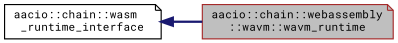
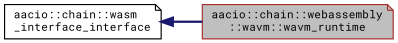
node "aacio::chain::wasm _runtime_interface": label "aacio::chain::wasm _runtime_interface" -> "aacio::chain::wasm _interface_interface"
